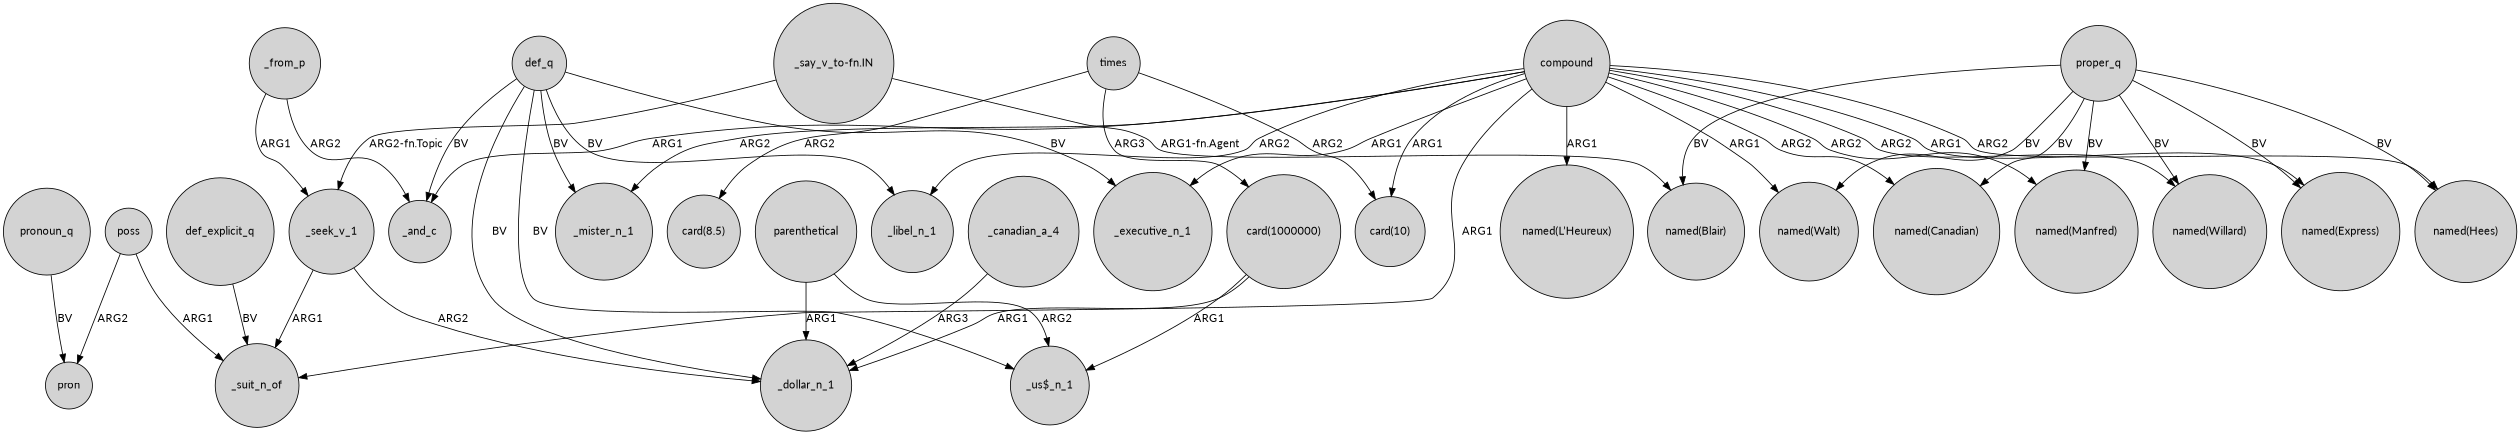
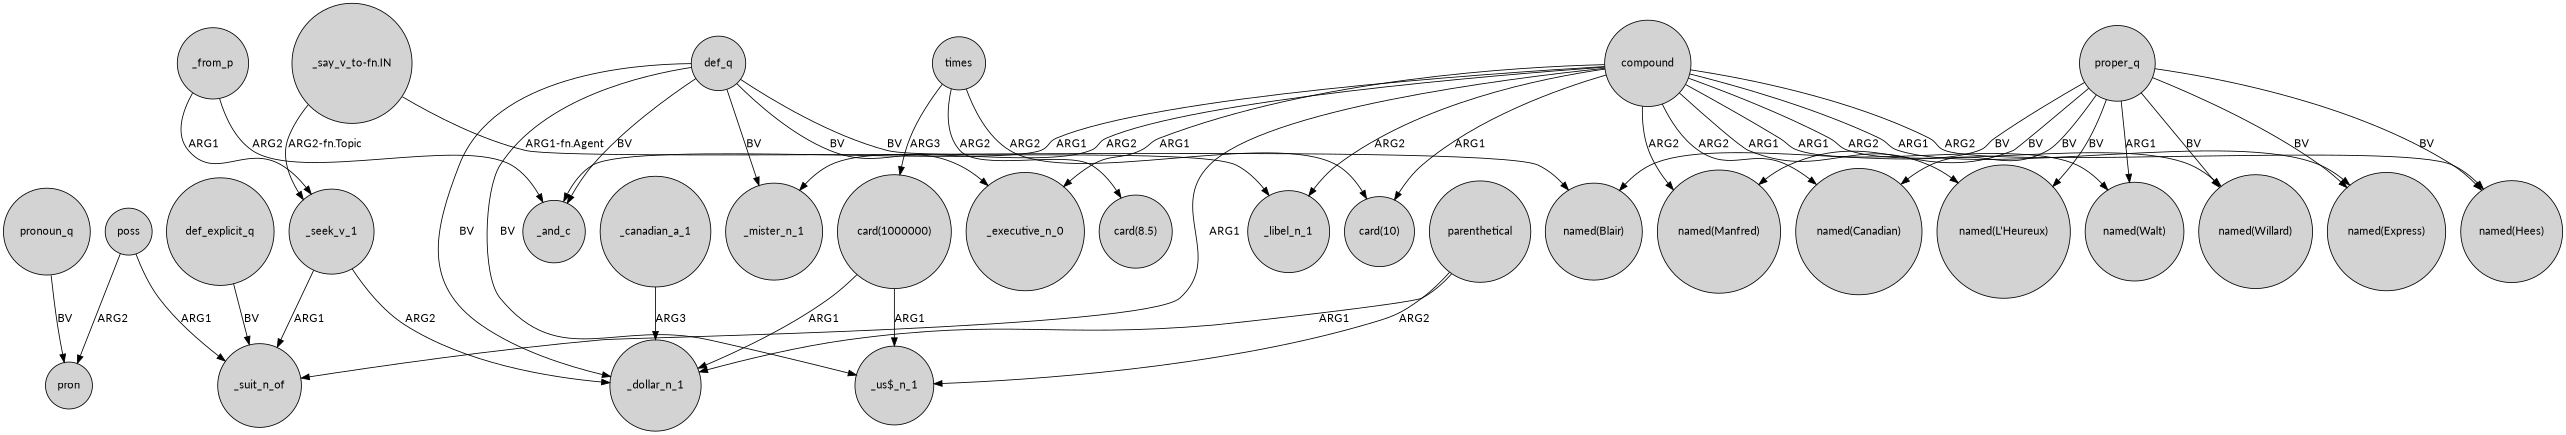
edge "proper_q" -> "named(L’Heureux)": added, label "BV"
edge "proper_q" -> "named(Walt)": label "BV" -> "ARG1"
node "_canadian_a_4": label "_canadian_a_4" -> "_canadian_a_1"
node "_executive_n_1": label "_executive_n_1" -> "_executive_n_0"
